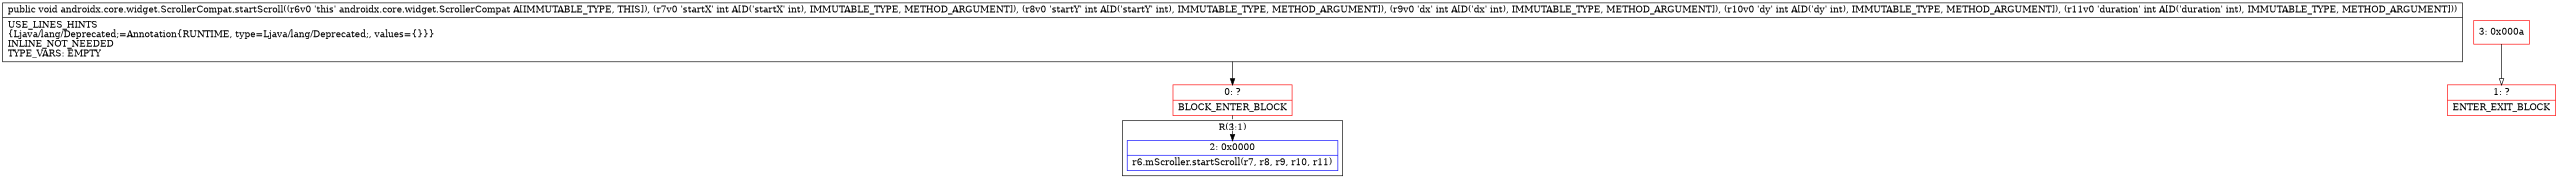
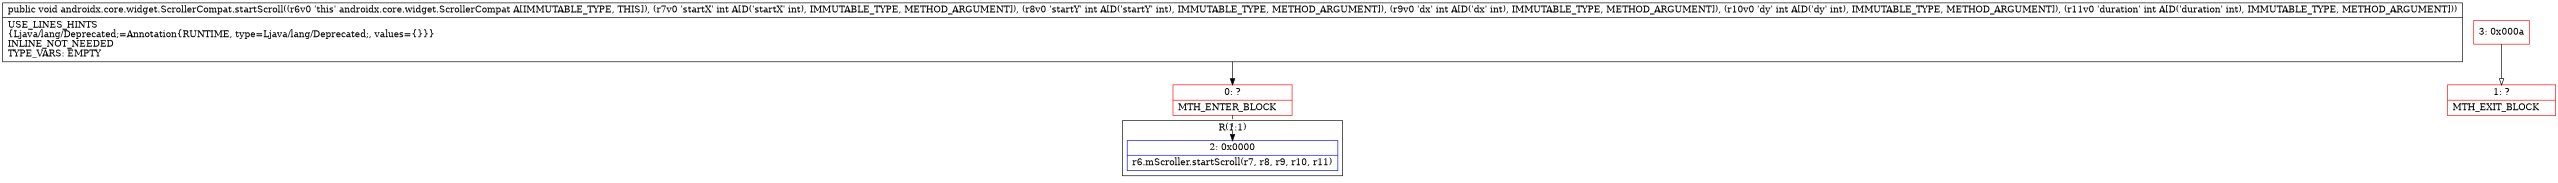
node "0: ?": text "BLOCK_ENTER_BLOCK" -> "MTH_ENTER_BLOCK"
node "1: ?": text "ENTER_EXIT_BLOCK" -> "MTH_EXIT_BLOCK"
cluster "R(3:1)": label "R(3:1)" -> "R(1:1)"
